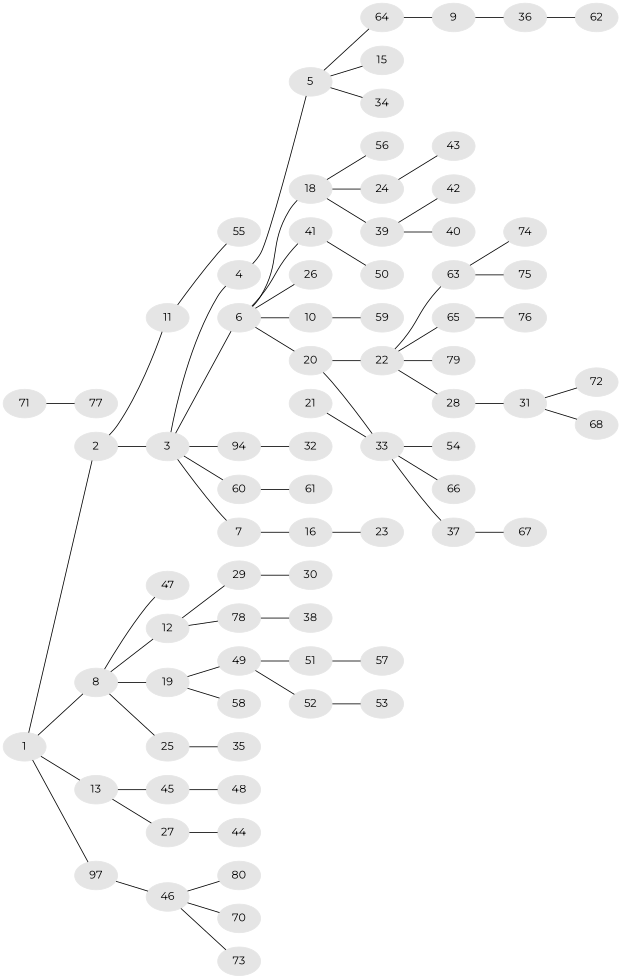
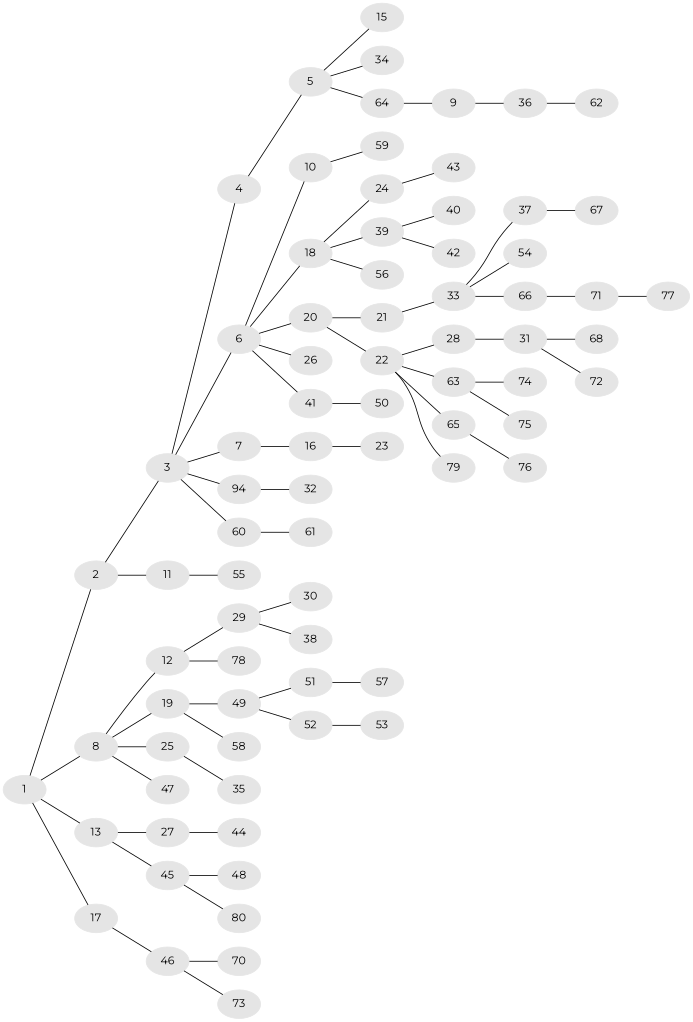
edge "66" -- "71": added
edge "20" -- "33": now "20" -- "21"
edge "78" -- "38": now "29" -- "38"
node "97": label "97" -> "17"
edge "80" -- "46": now "80" -- "45"
